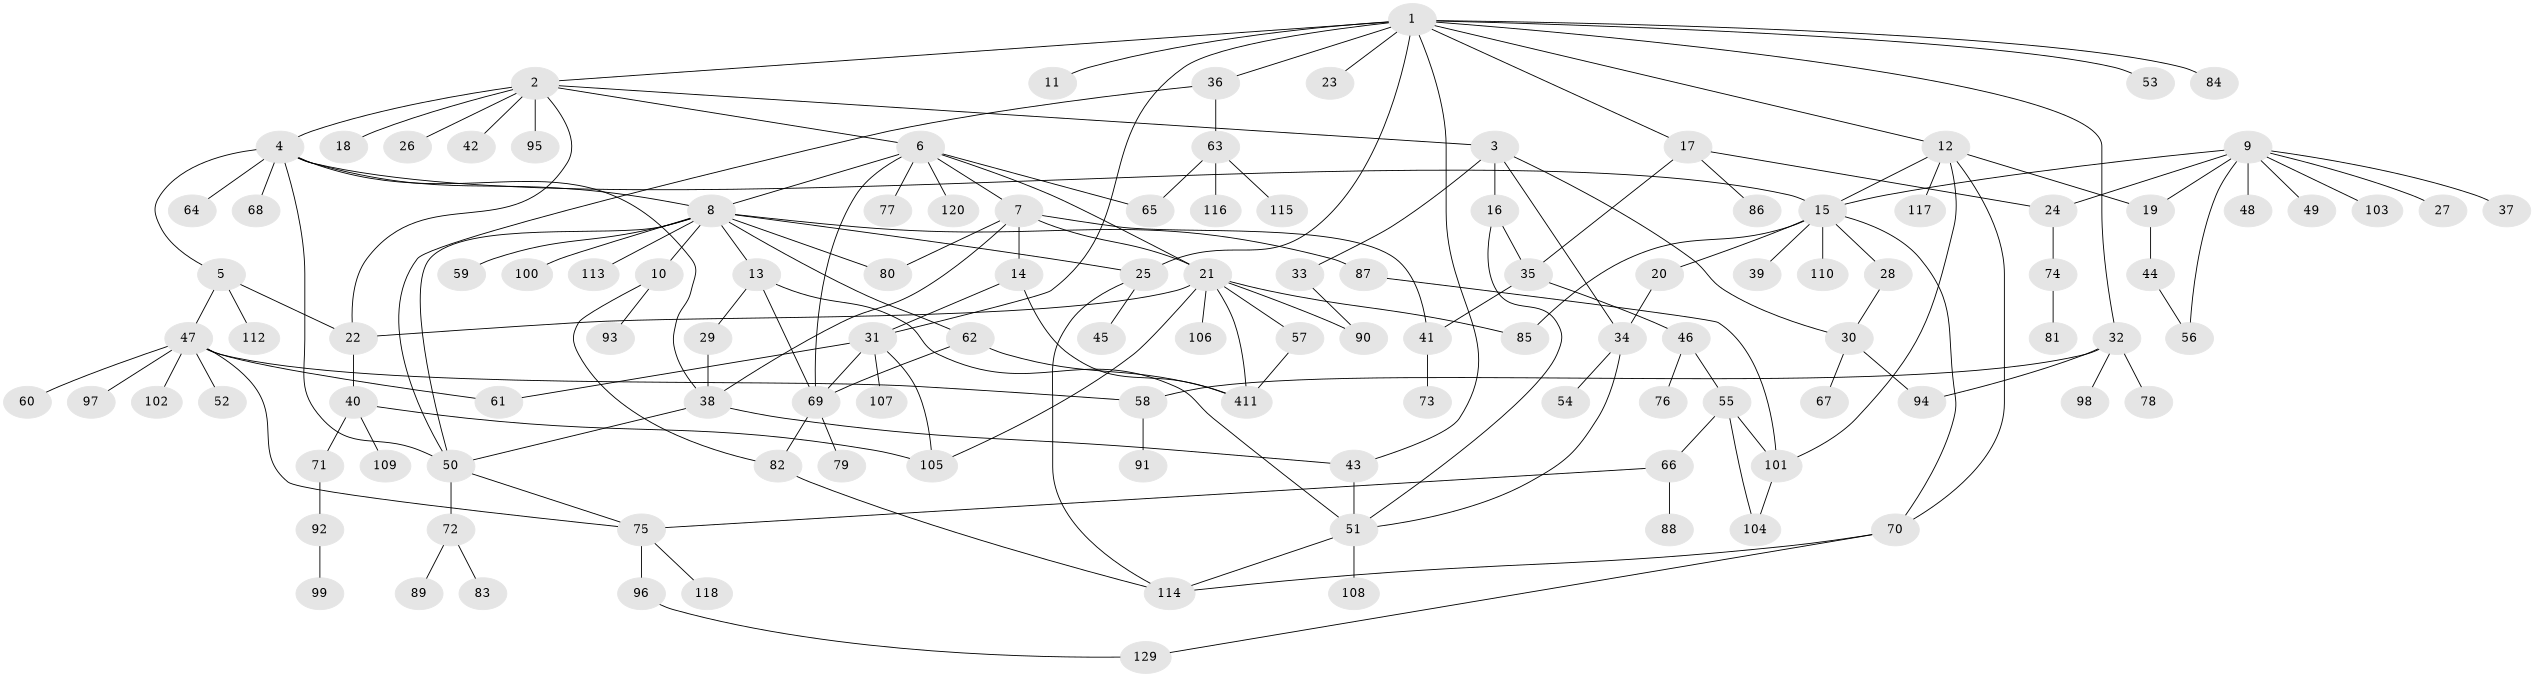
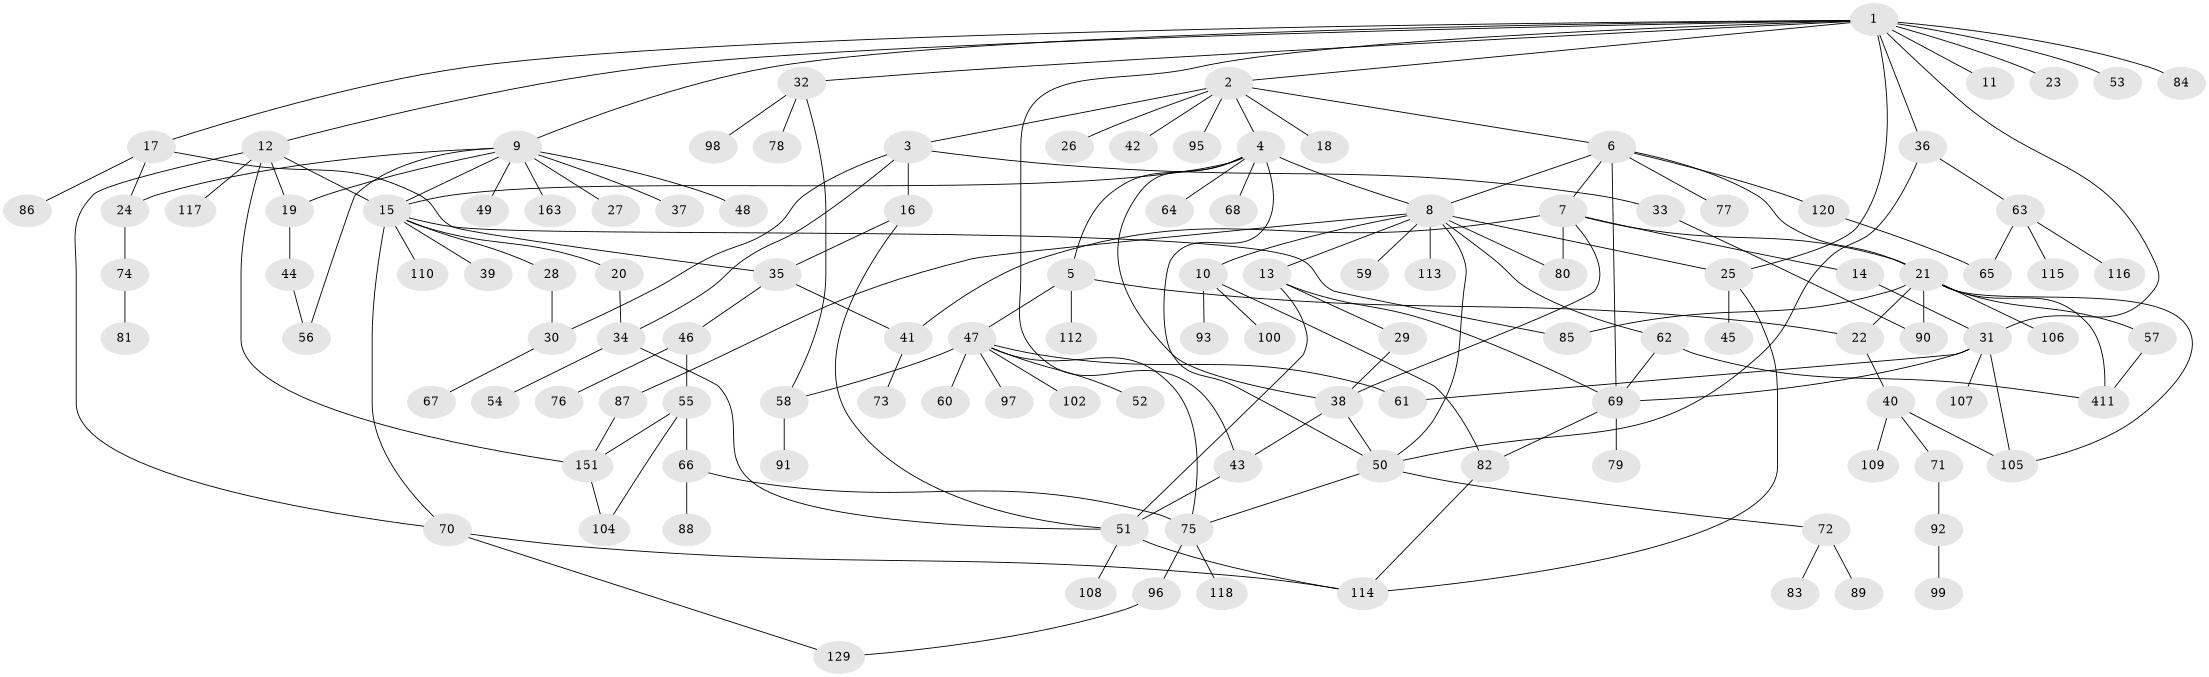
edge "1" -- "9": added
edge "6" -- "65": now "120" -- "65"
node "103": label "103" -> "163"
edge "2" -- "22": removed
edge "8" -- "100": now "10" -- "100"
edge "14" -- "411": removed
node "94": removed
node "101": label "101" -> "151"
